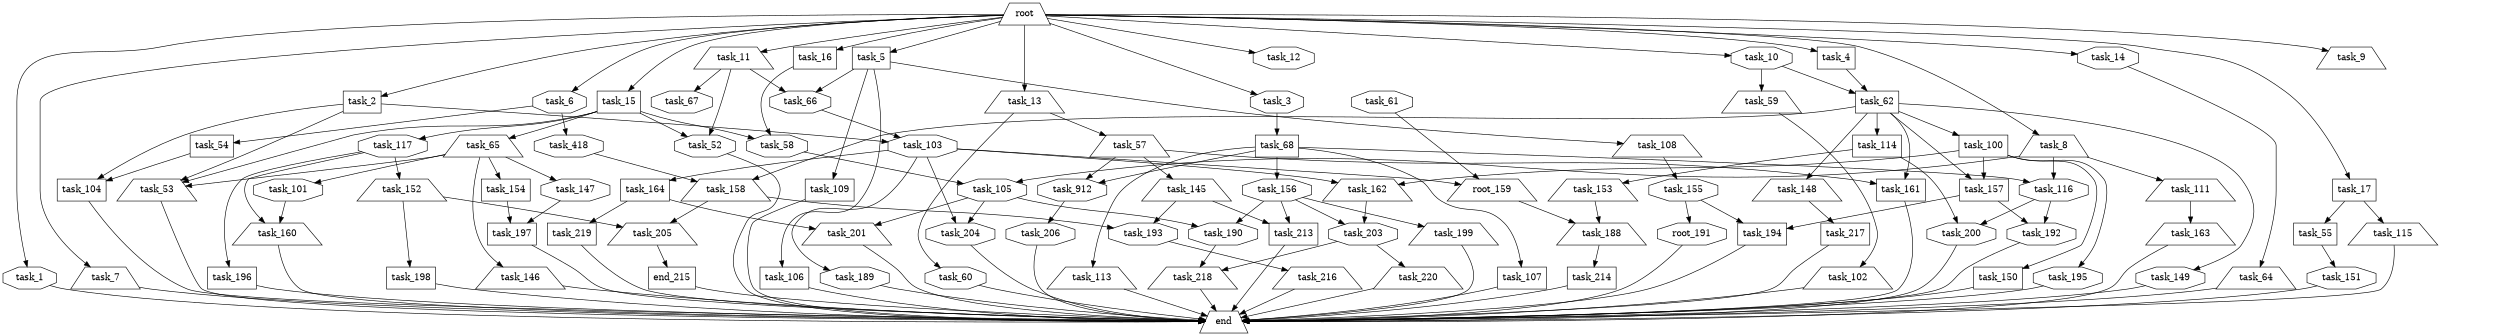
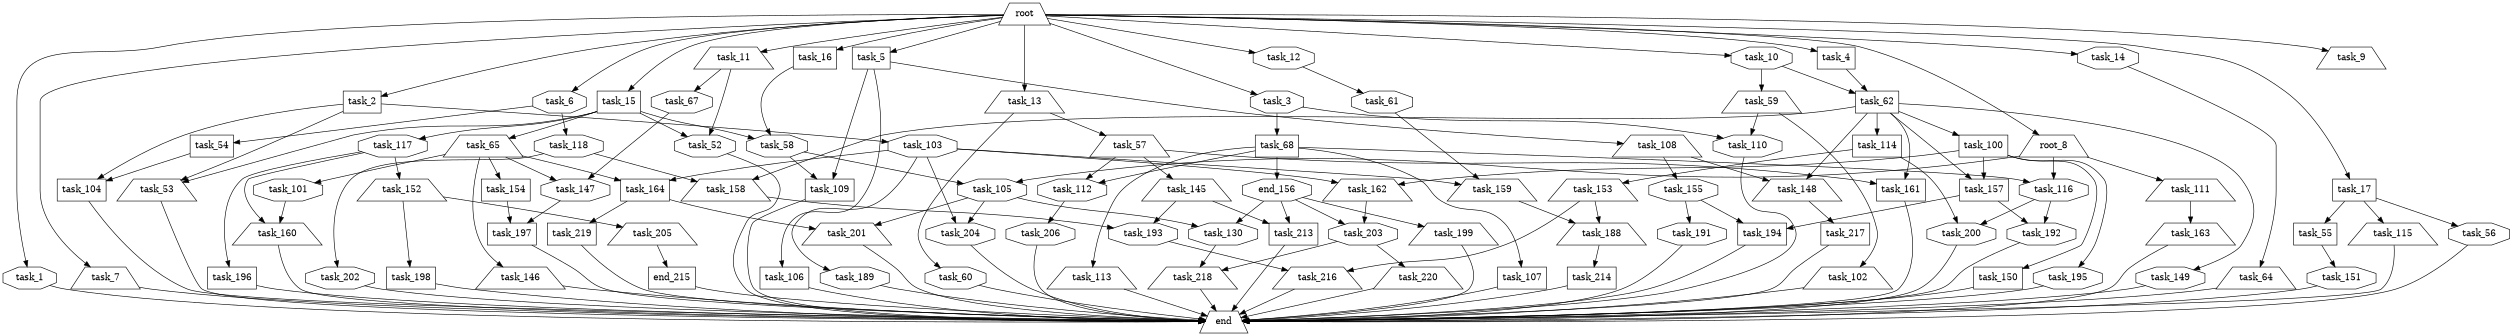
edge "task_12" -> "task_61": added
node "task_66": removed
edge "task_67" -> "task_147": added
node "task_418": label "task_418" -> "task_118"
node "task_110": added
node "task_8": label "task_8" -> "root_8"
edge "task_58" -> "task_109": added
edge "task_108" -> "task_148": added
edge "task_65" -> "task_53": now "task_65" -> "task_164"
node "task_912": label "task_912" -> "task_112"
node "task_156": label "task_156" -> "end_156"
node "root_159": label "root_159" -> "task_159"
edge "task_158" -> "task_205": removed
node "task_190": label "task_190" -> "task_130"
node "root_191": label "root_191" -> "task_191"
node "task_56": added
edge "task_153" -> "task_216": added
node "task_202": added
